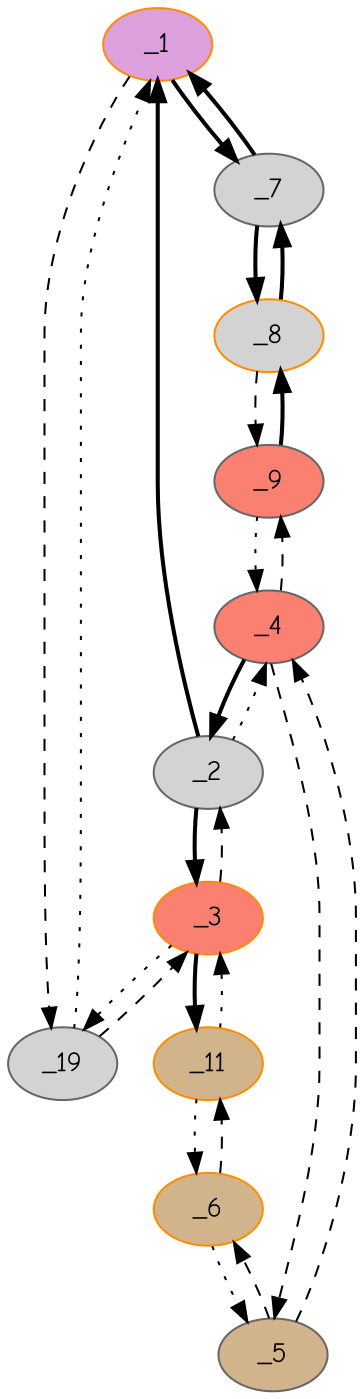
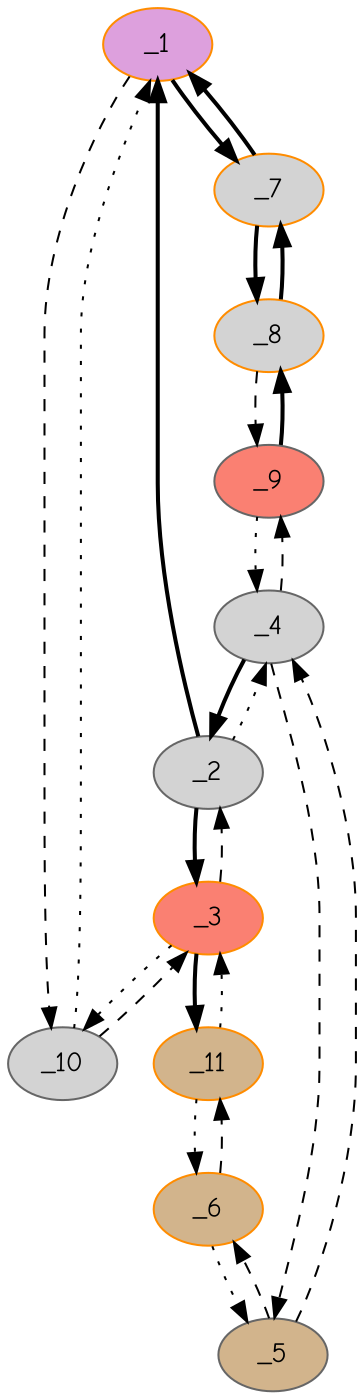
node "_7": color gray40 -> darkorange
node "_4": fillcolor salmon -> lightgrey
node "_19": label "_19" -> "_10"
